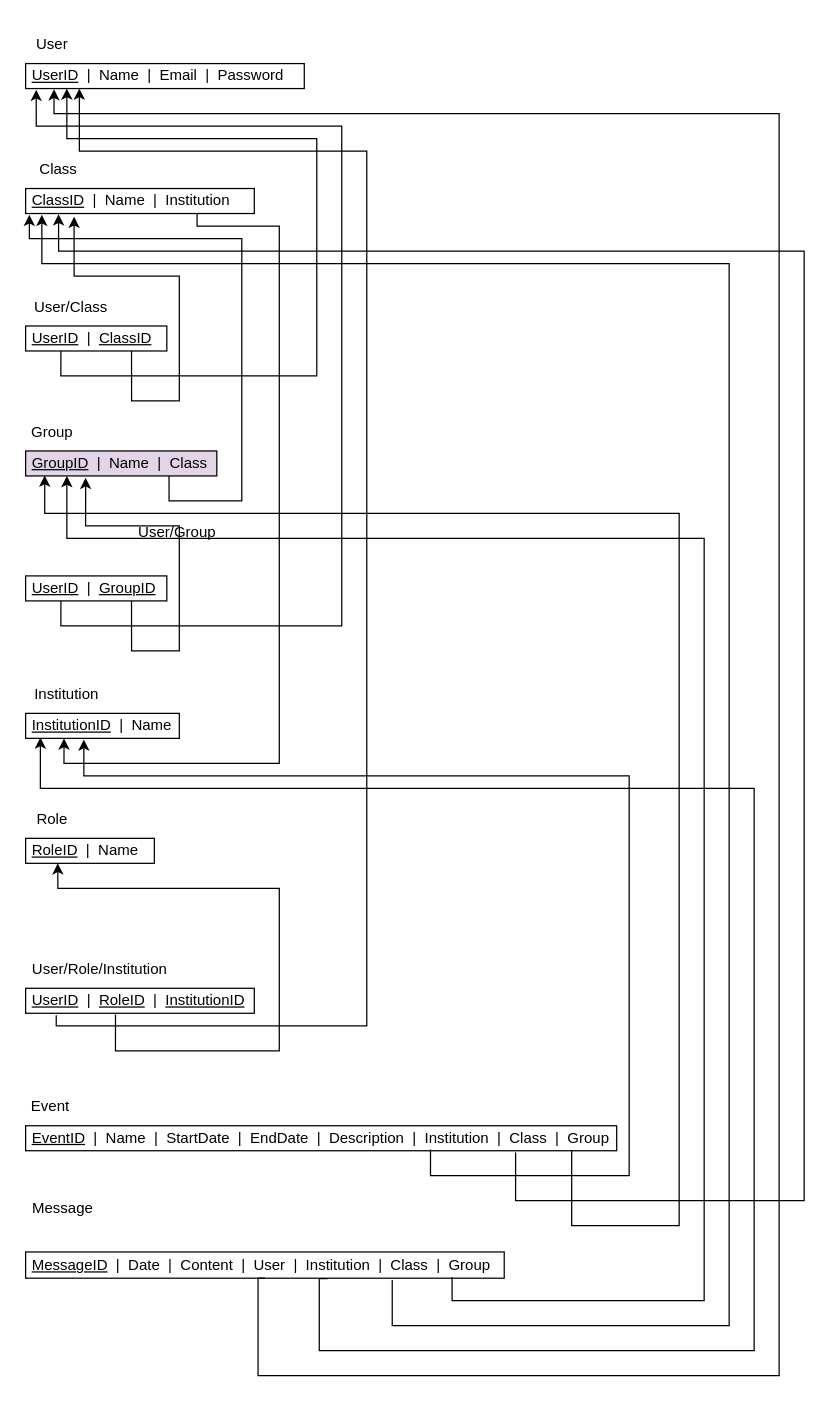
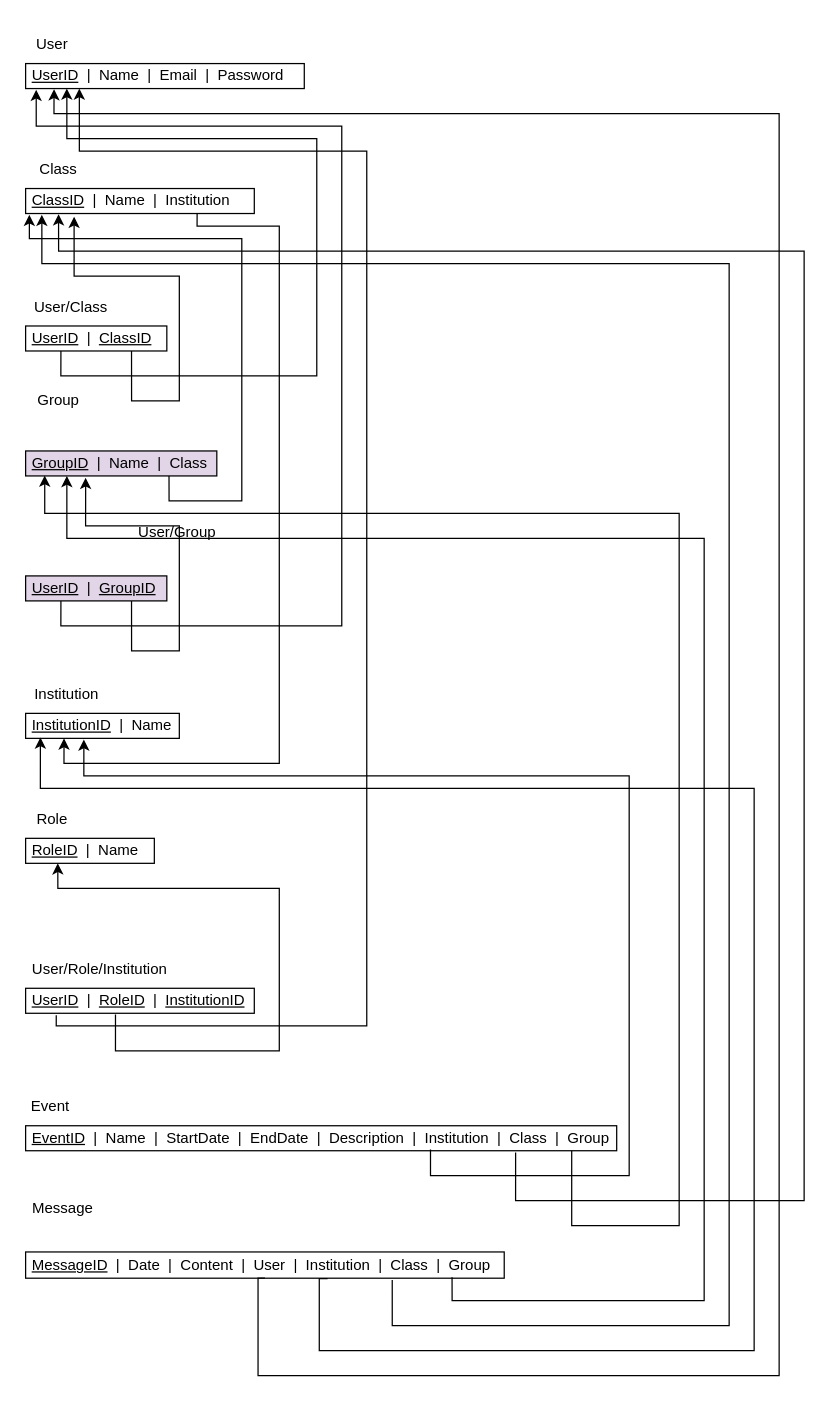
node "Group": moved (53, 432) -> (59, 401)
node "UserID | GroupID": fillcolor #ffffff -> #e1d5e7
